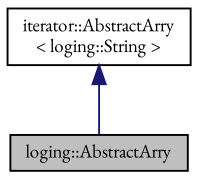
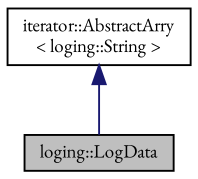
node "loging::AbstractArry": label "loging::AbstractArry" -> "loging::LogData"
